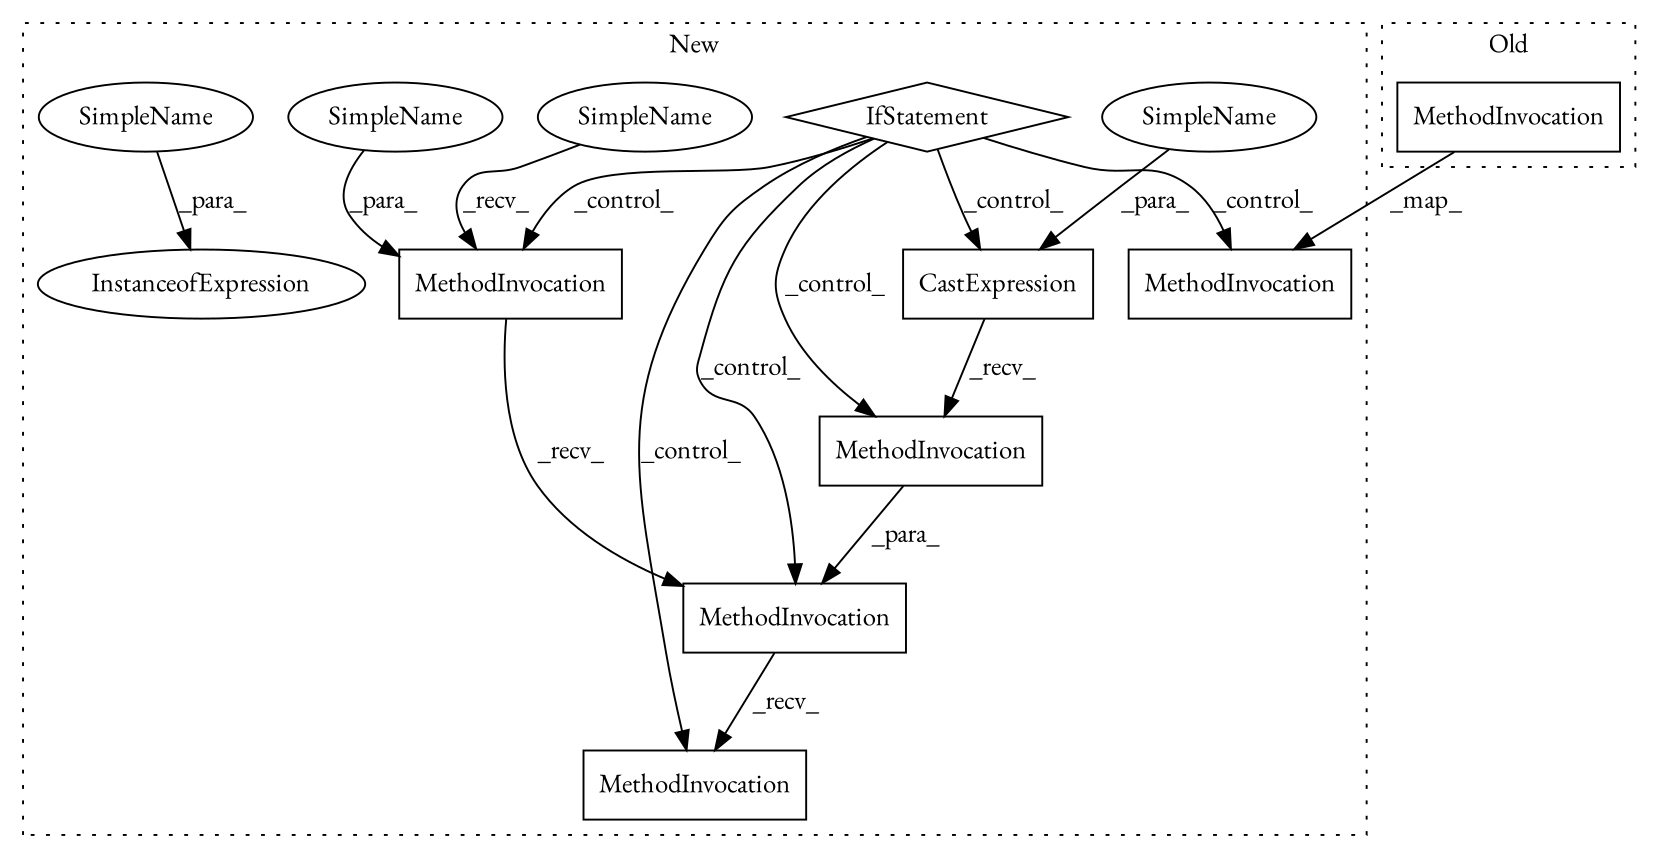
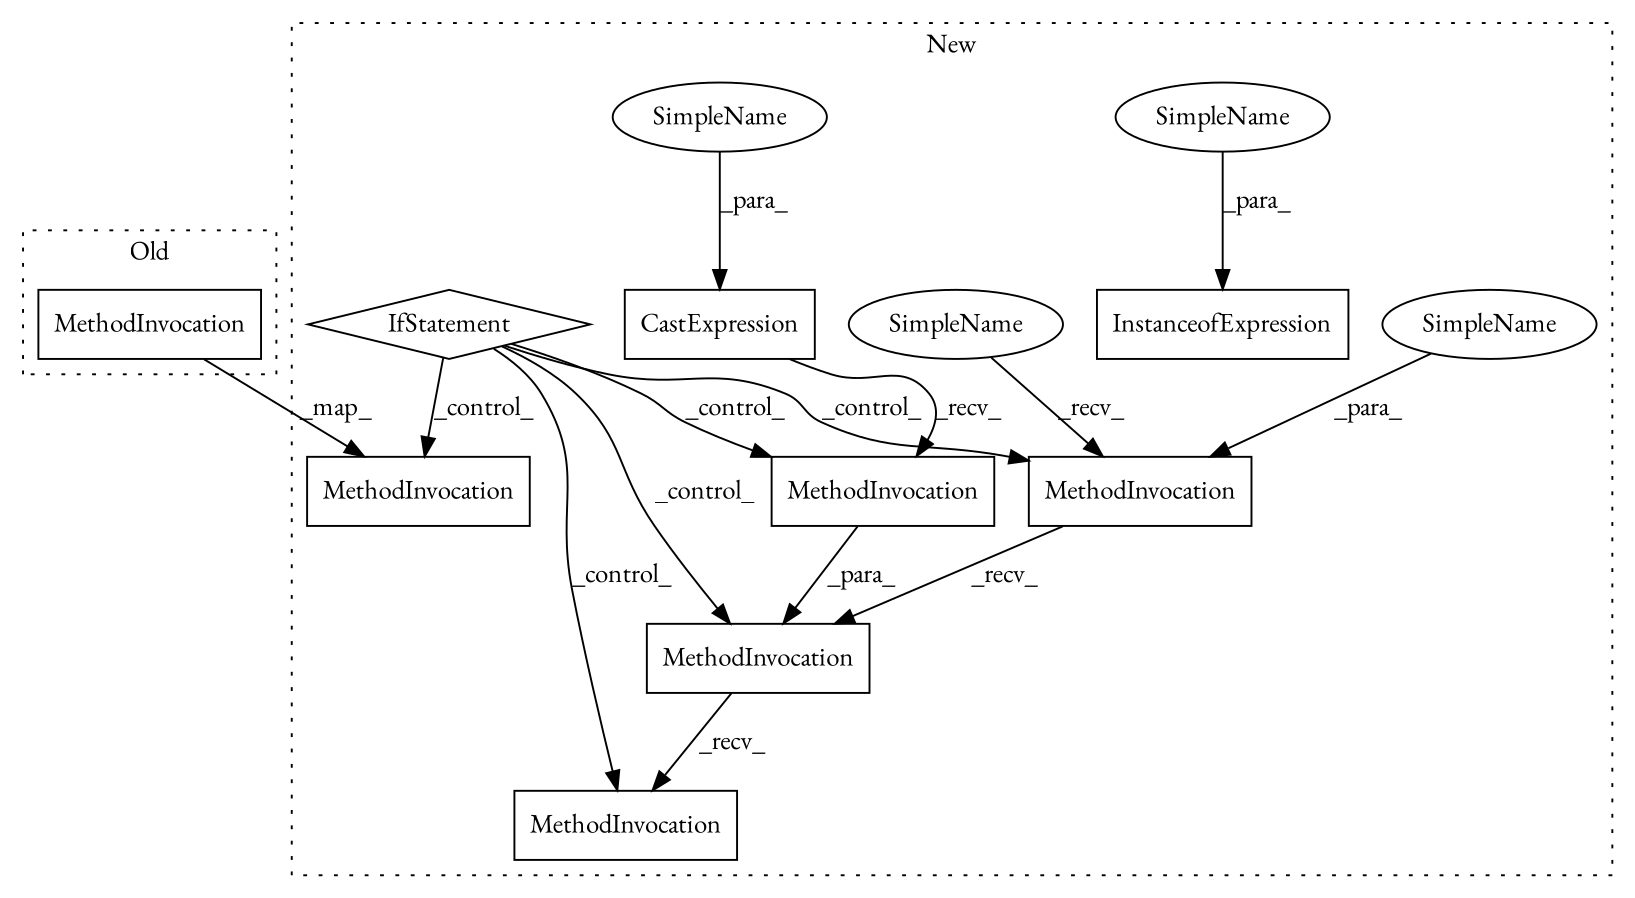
edge "IfStatement" -> "CastExpression": removed, label "_control_"
node "InstanceofExpression": shape ellipse -> box
